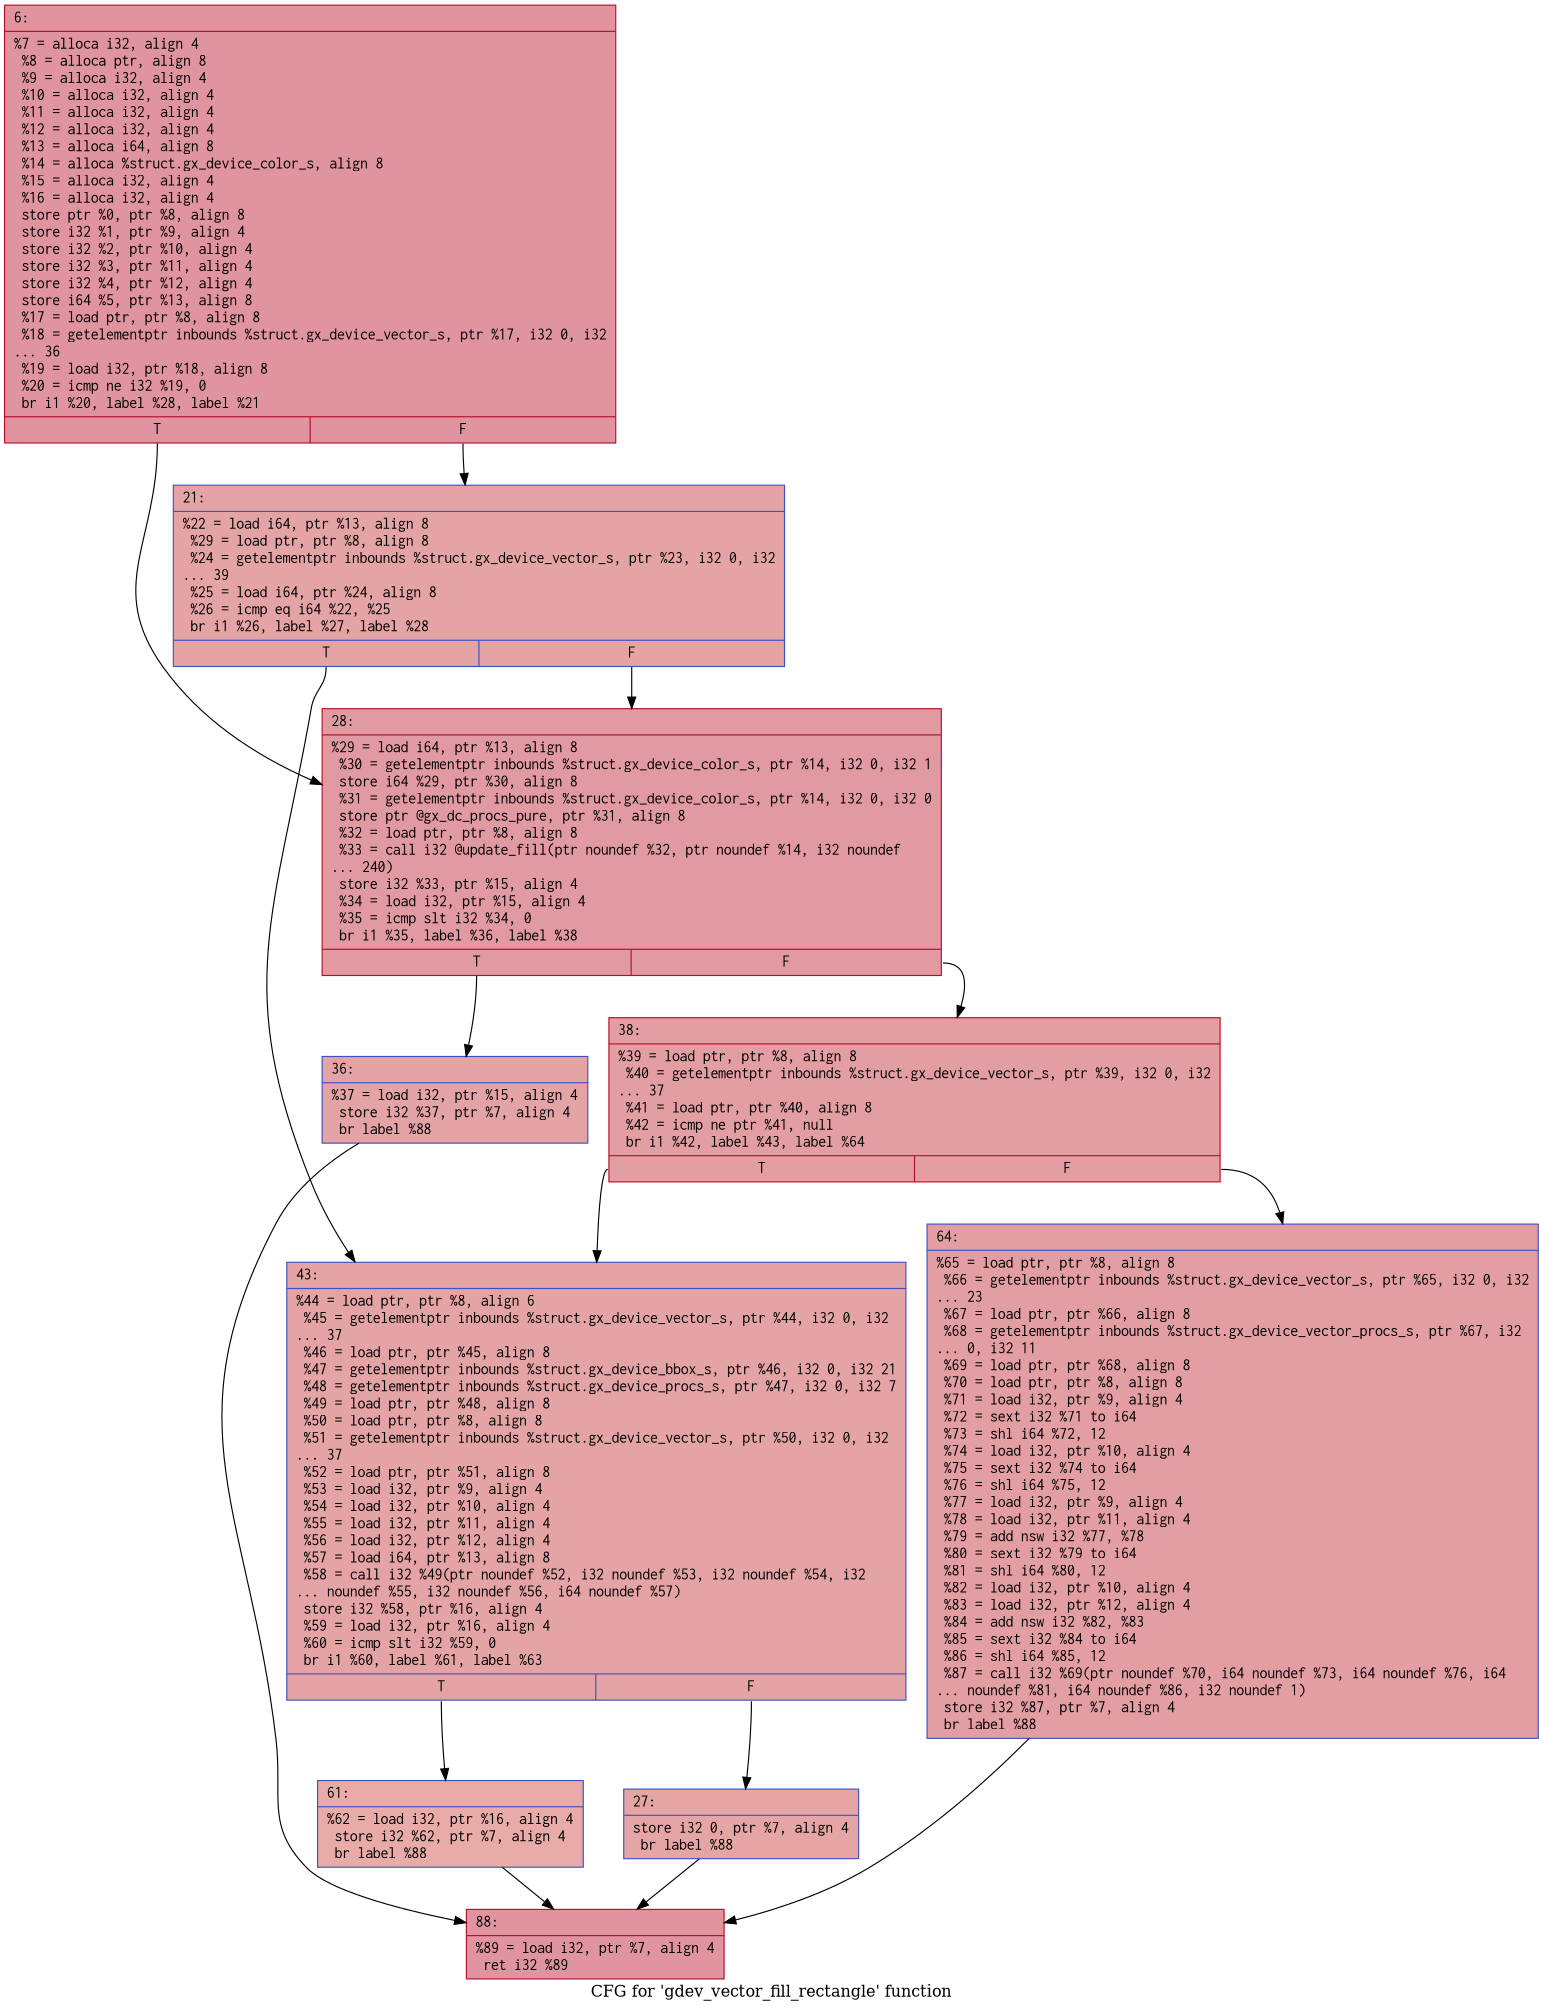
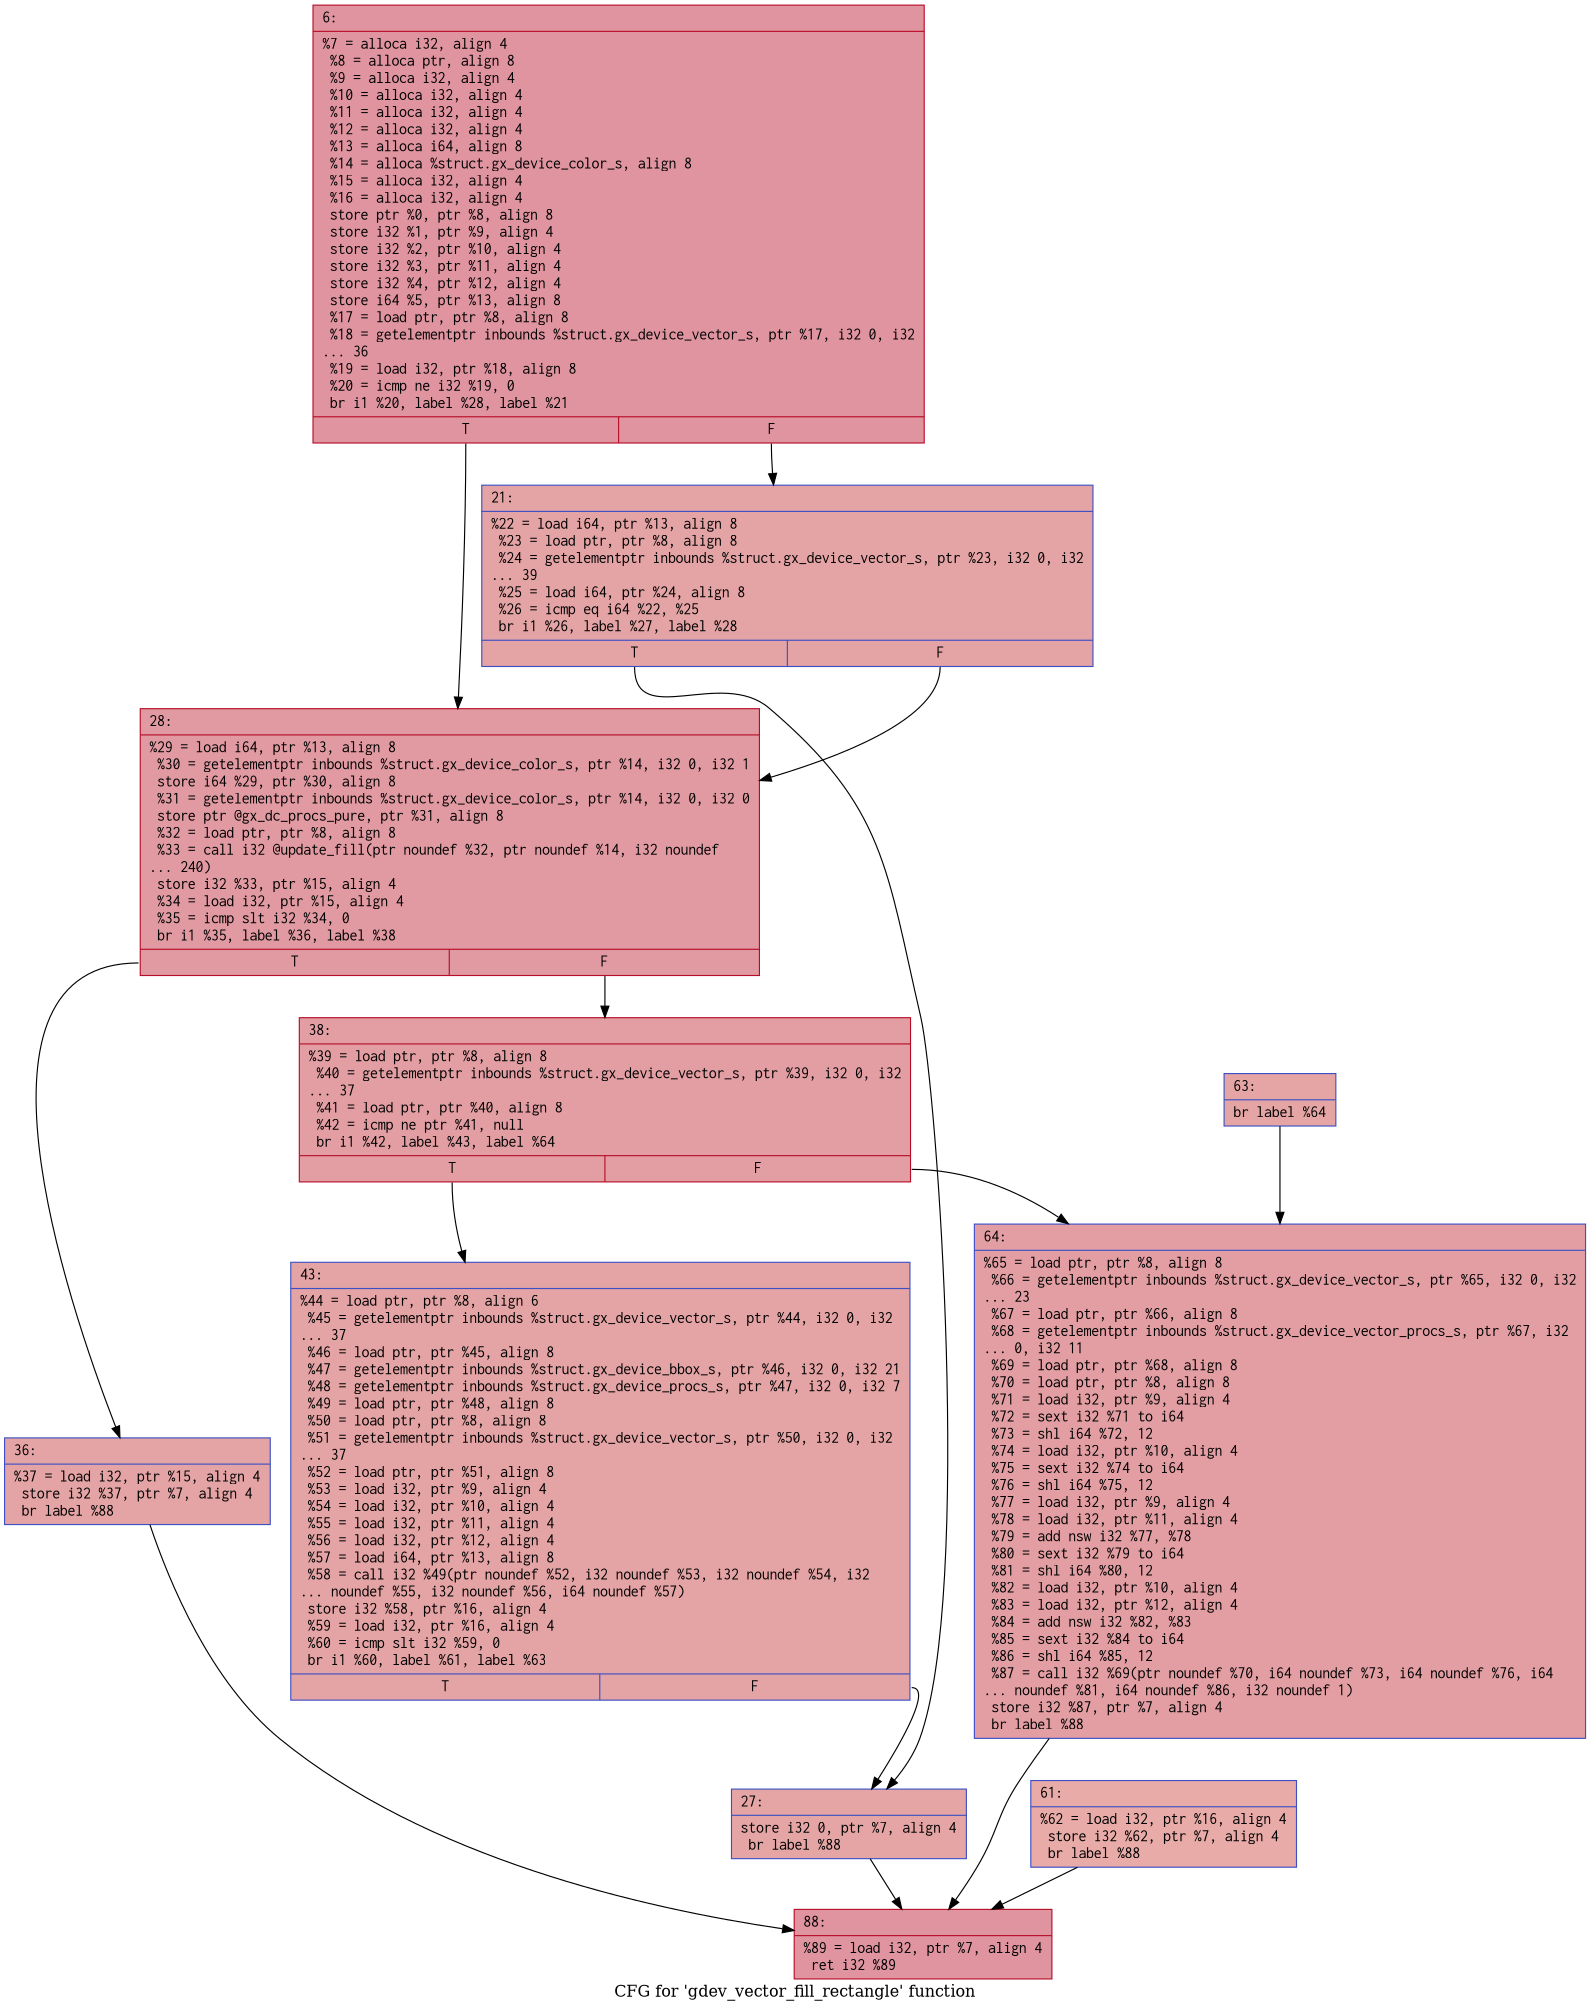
node "21:": text "%29 = load ptr, ptr %8, align 8" -> "%23 = load ptr, ptr %8, align 8"
edge "21:" -> "43:": now "21:" -> "27:"
node "63:": added
edge "43:" -> "61:": removed
